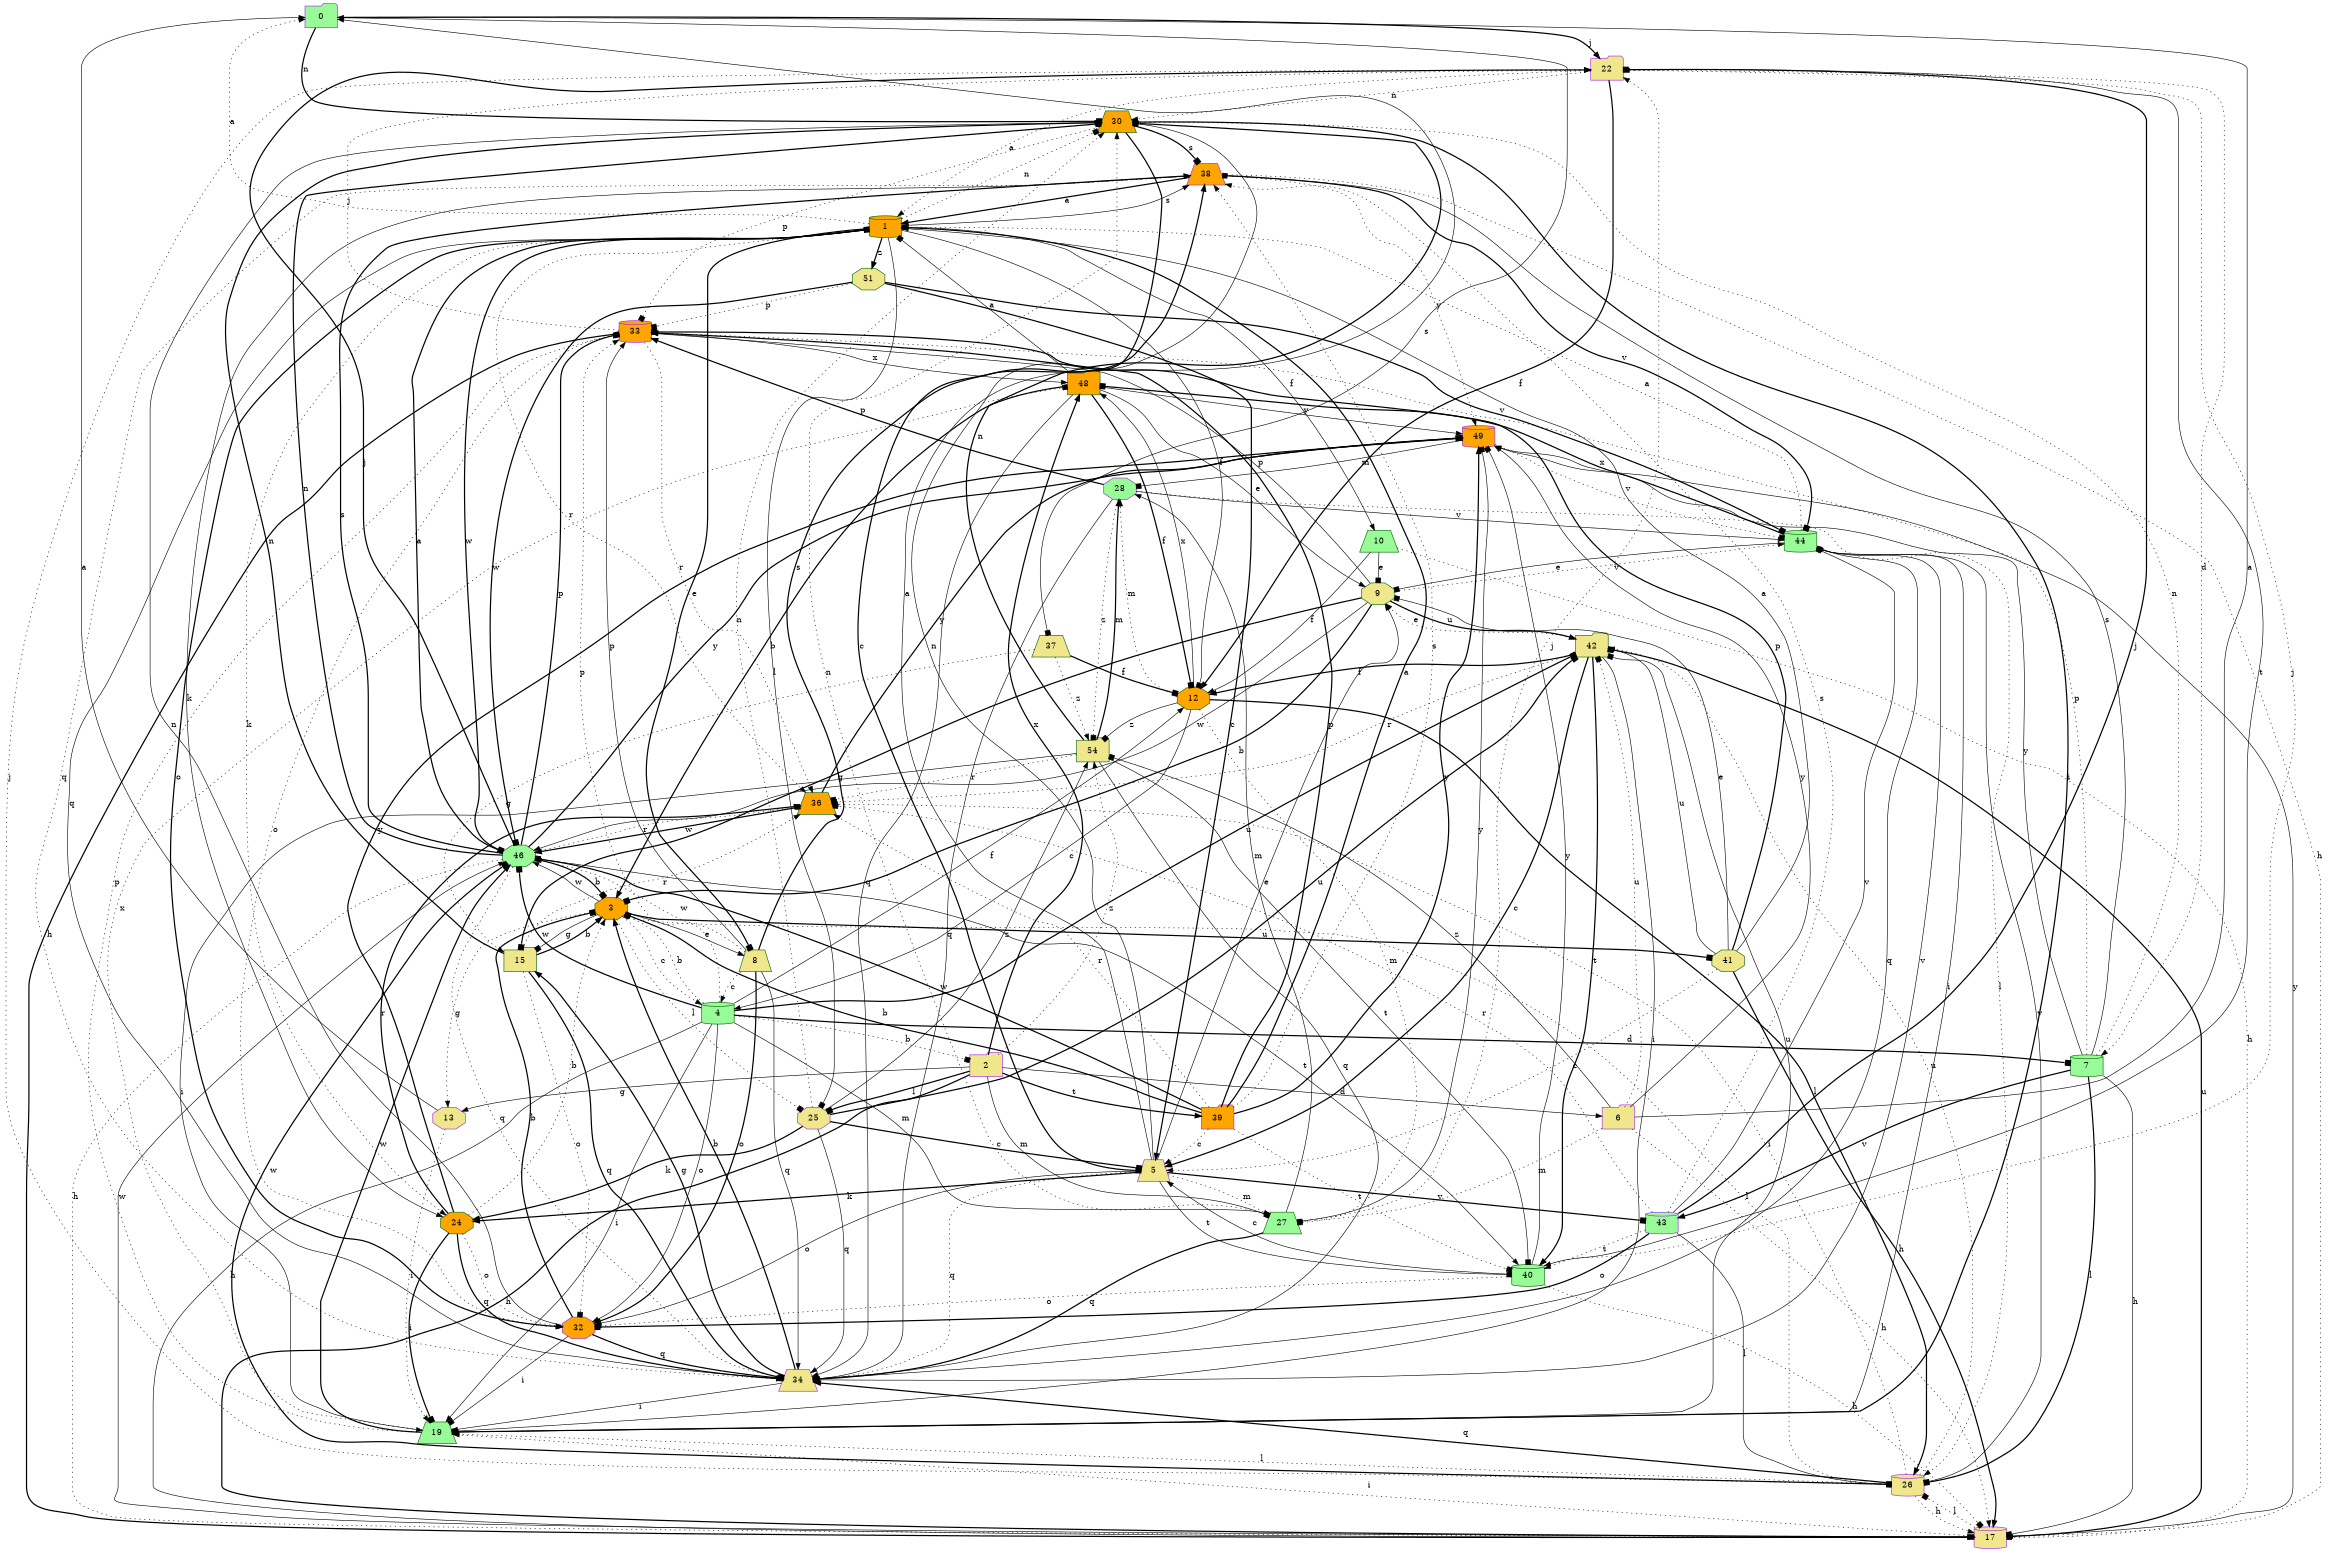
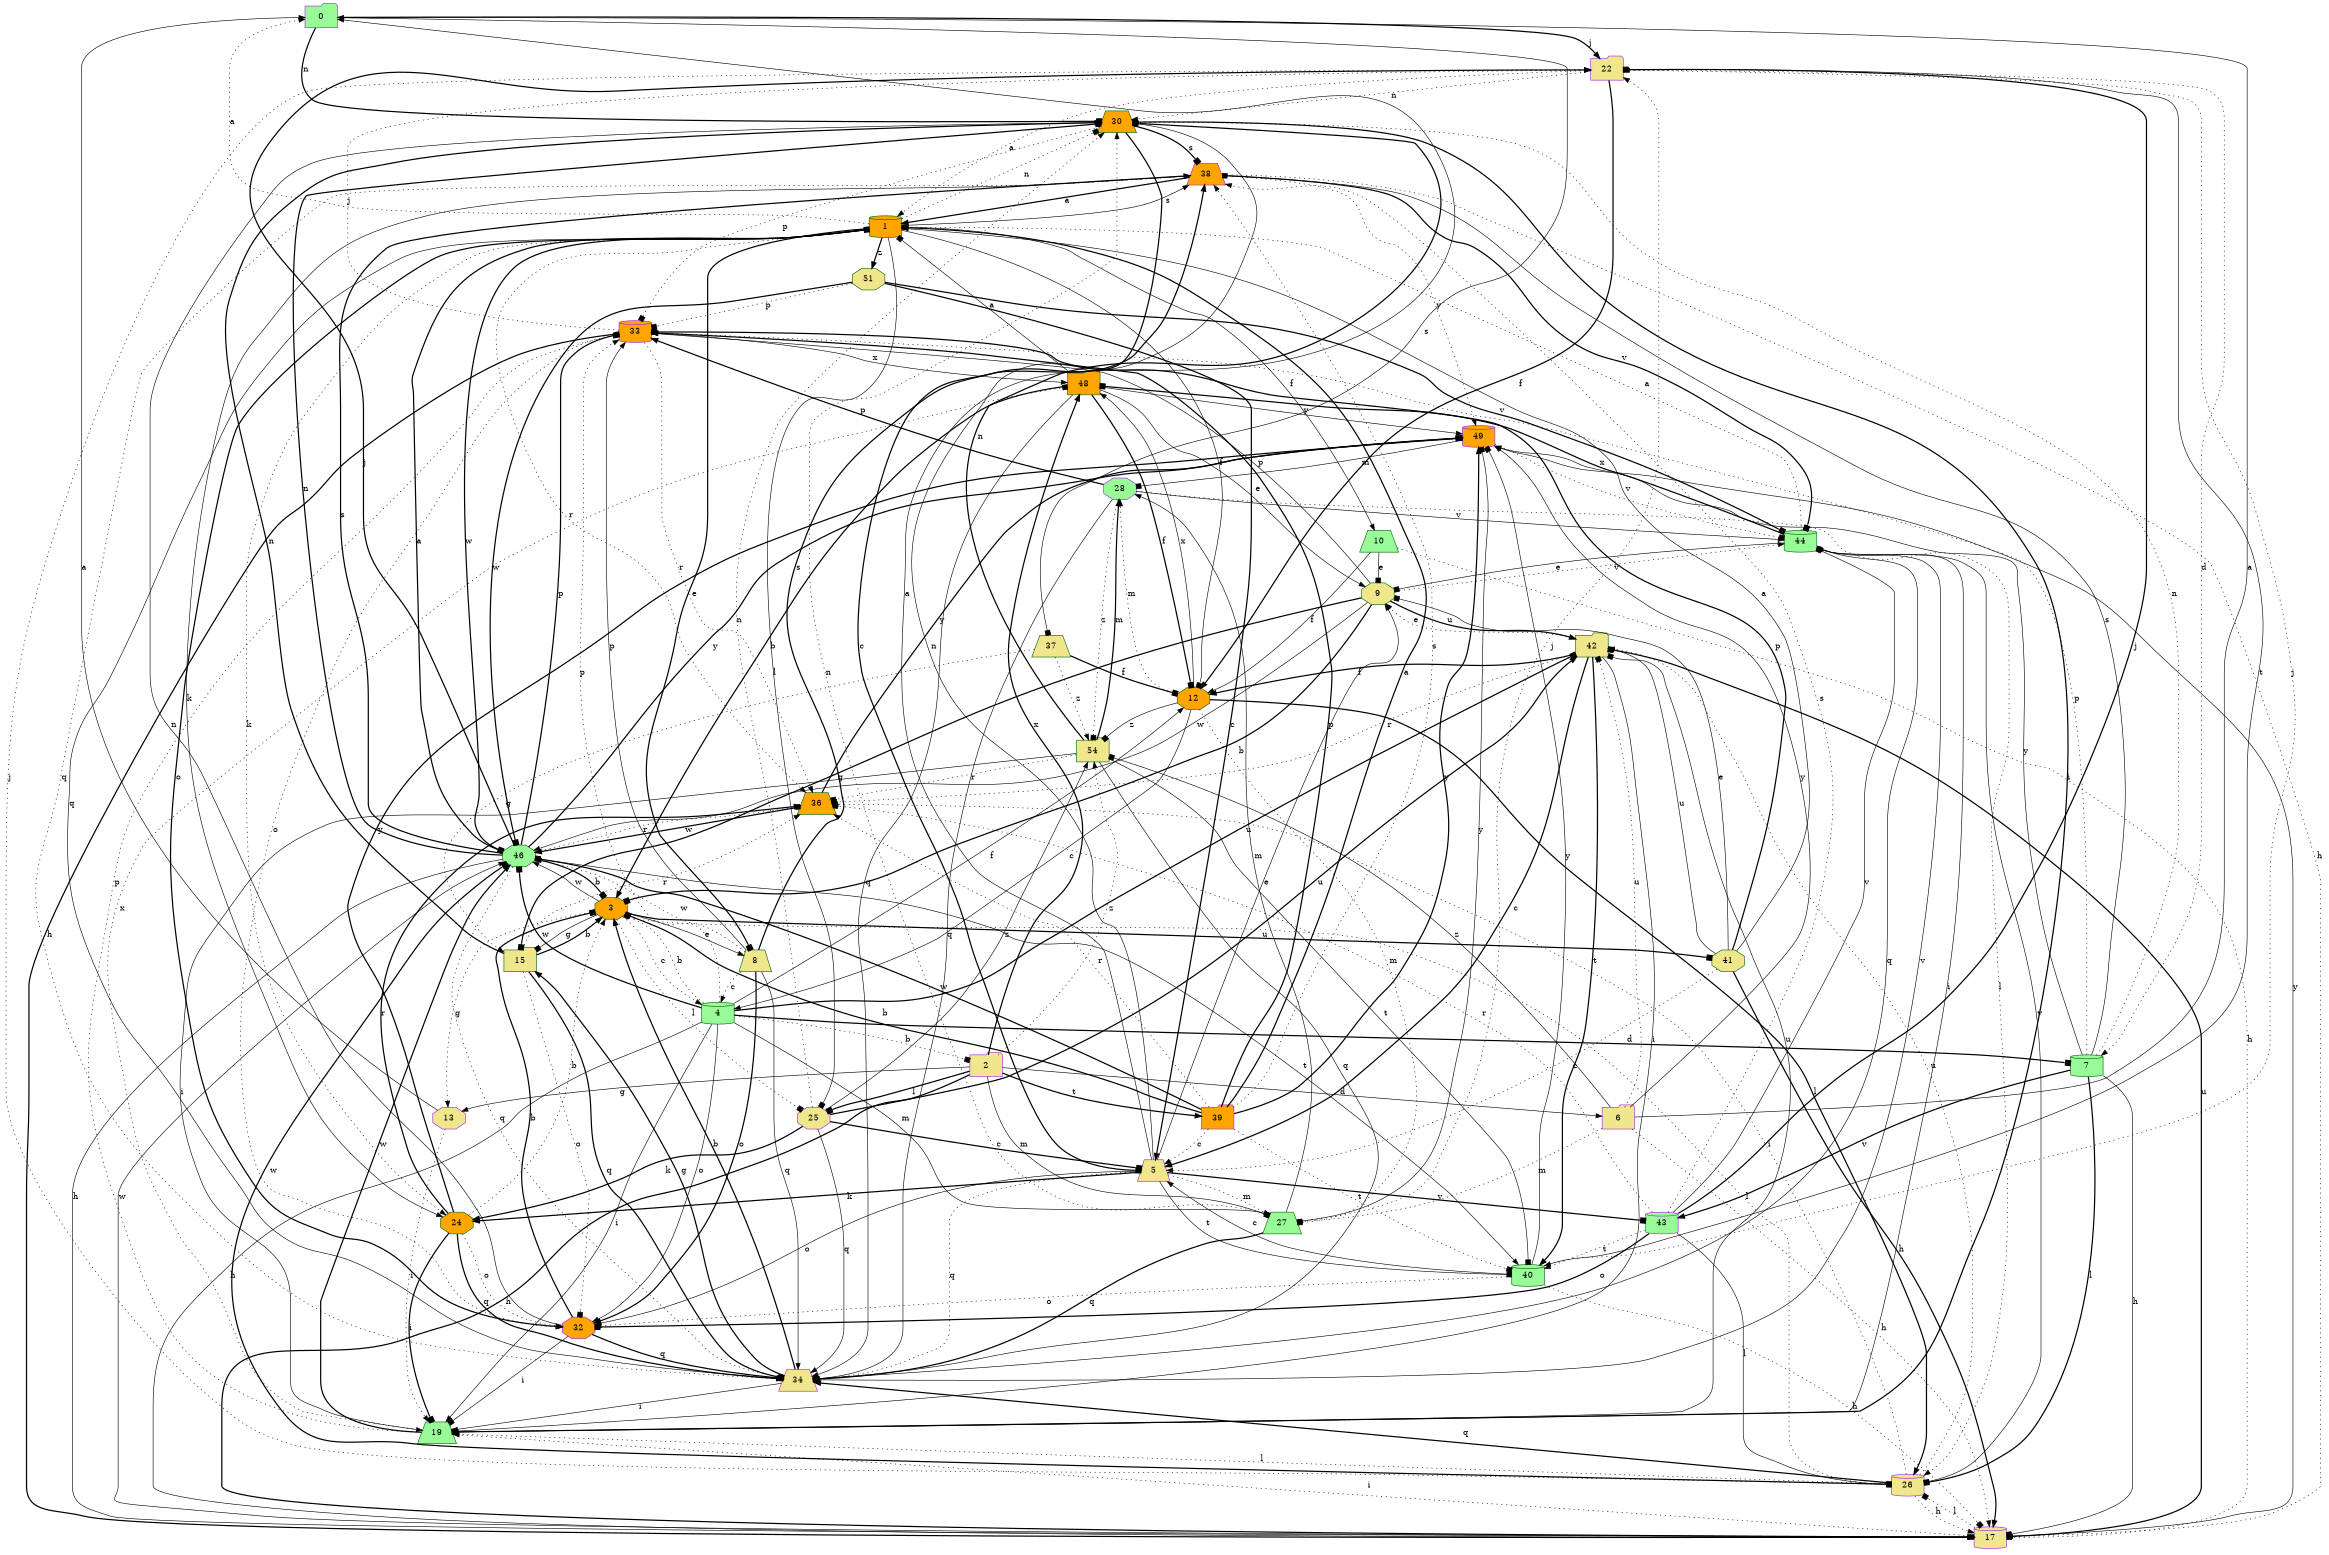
edge "25" -> "42": arrowhead box -> normal
edge "46" -> "17": style dotted -> solid
